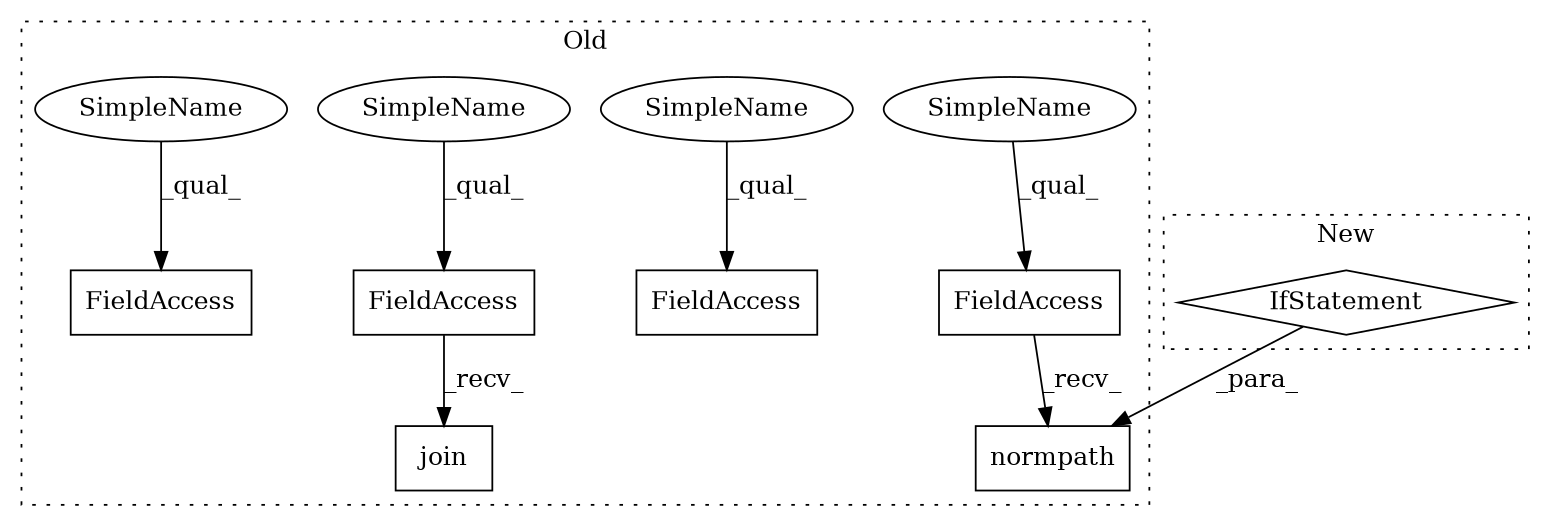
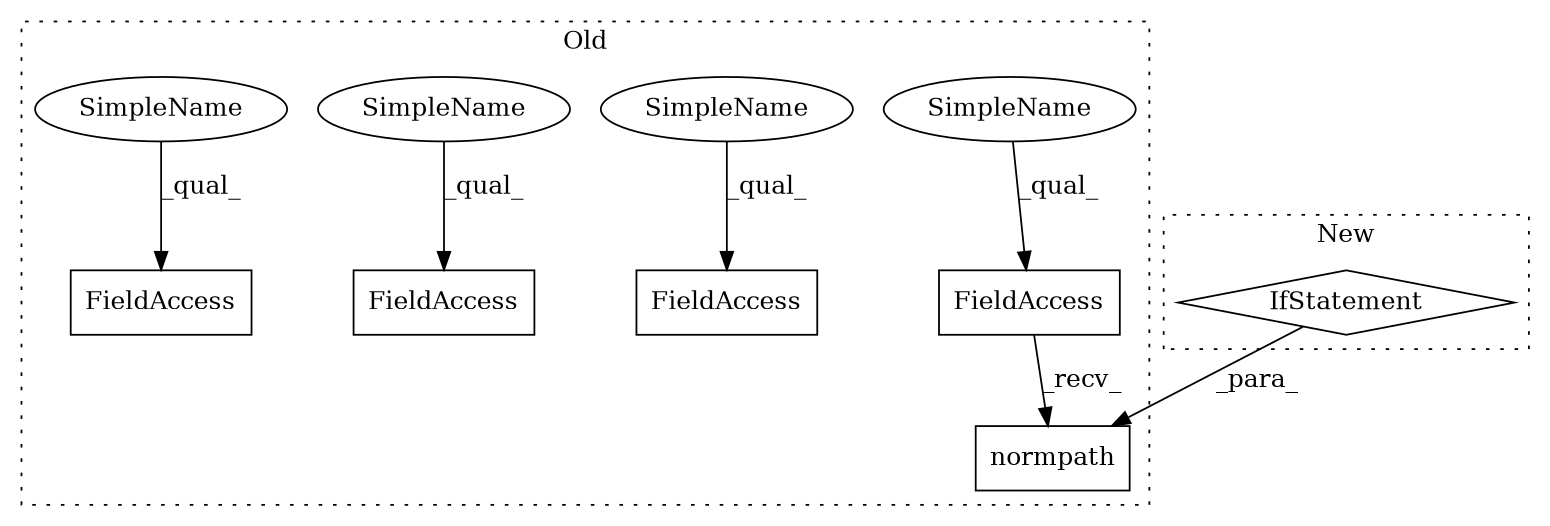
node "join": removed
